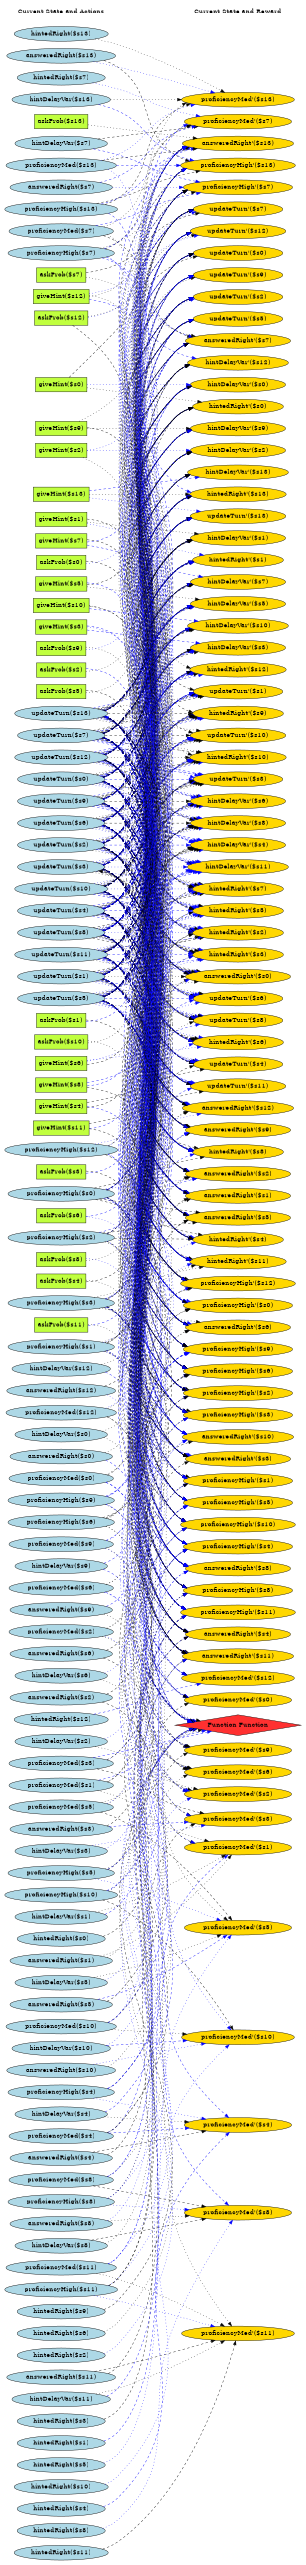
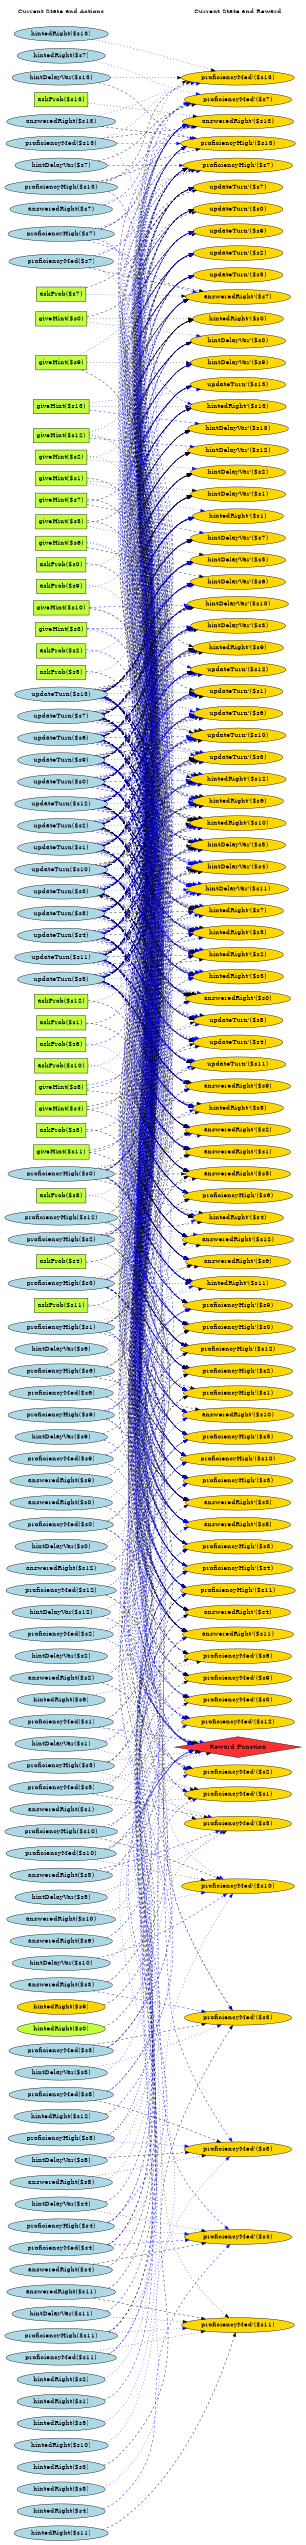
edge "askProb($s12)" -> "updateTurn'($s7)": now "updateTurn($s1)" -> "updateTurn'($s7)"
edge "answeredRight($s6)" -> "proficiencyHigh'($s6)": removed
node "Function Function": label "Function Function" -> "Reward Function"
node "hintedRight($s0)": fillcolor lightblue -> olivedrab1
node "hintedRight($s9)": fillcolor lightblue -> gold1
